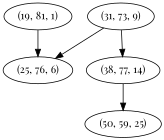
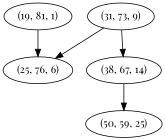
node "(38, 77, 14)": label "(38, 77, 14)" -> "(38, 67, 14)"
